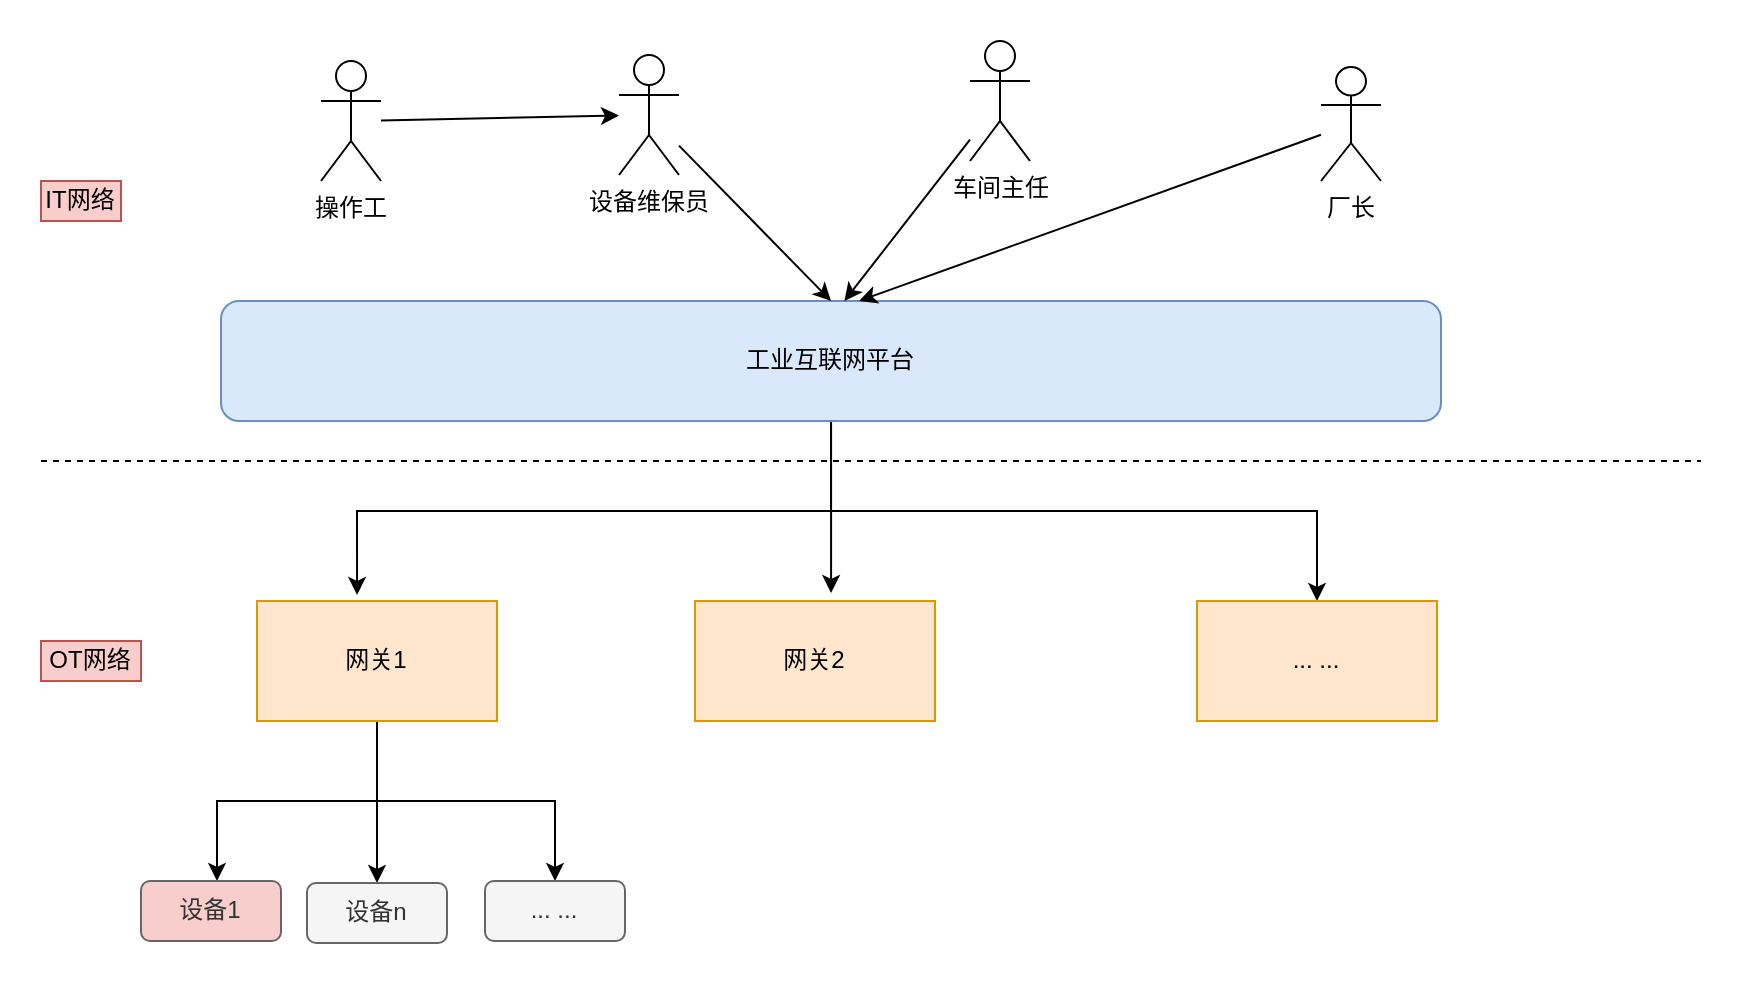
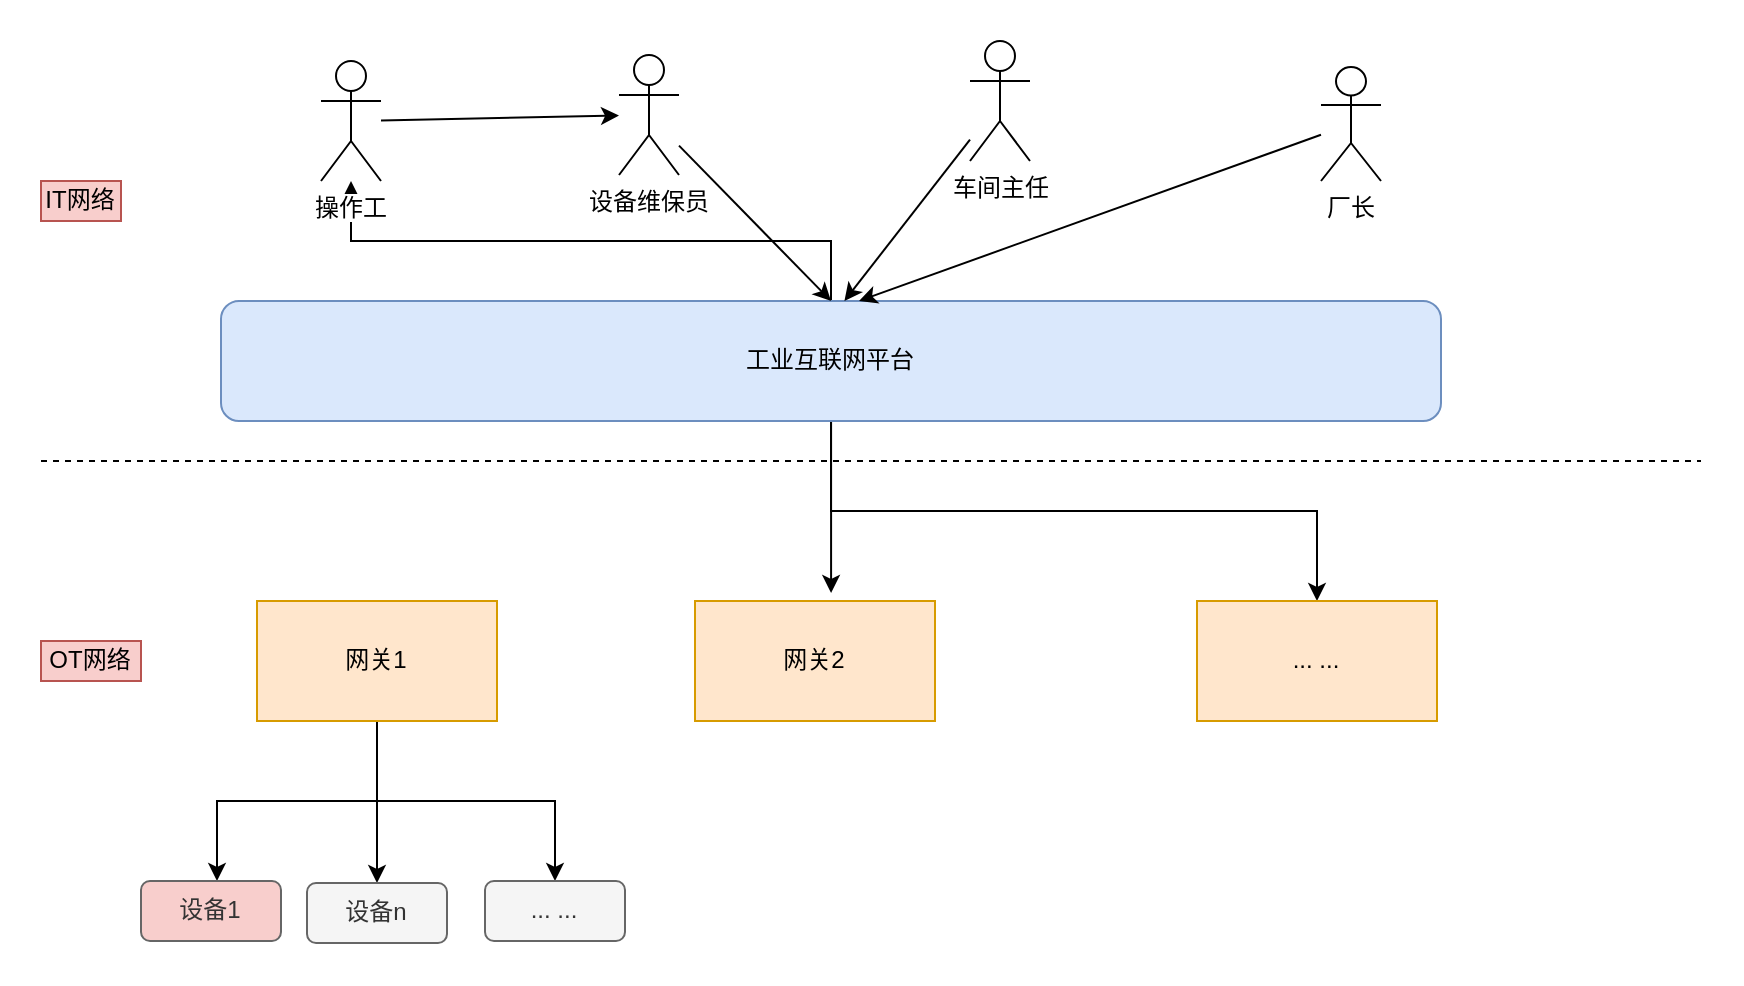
edge "工业互联网平台" -> "网关1": now "工业互联网平台" -> "操作工"
